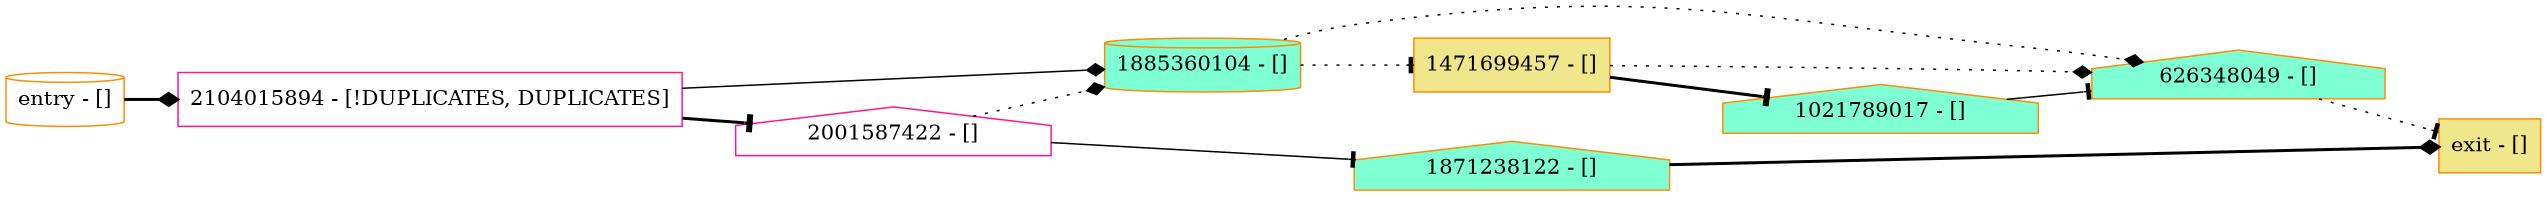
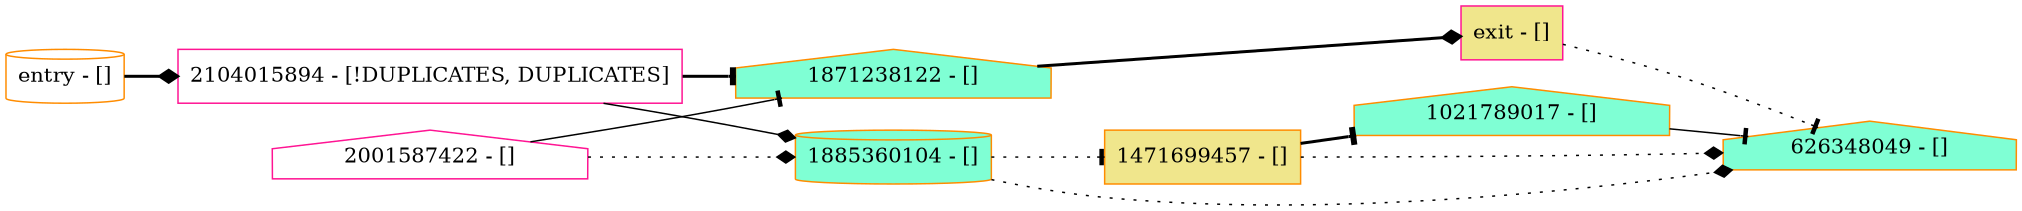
edge "626348049 - []" -> "exit - []": reversed
edge "2104015894 - [!DUPLICATES, DUPLICATES]" -> "2001587422 - []": now "2104015894 - [!DUPLICATES, DUPLICATES]" -> "1871238122 - []"
node "exit - []": color darkorange -> deeppink
